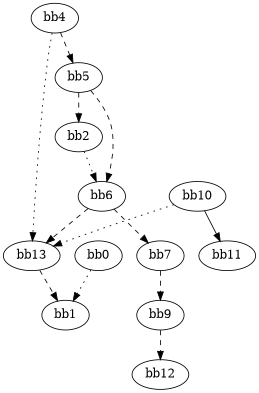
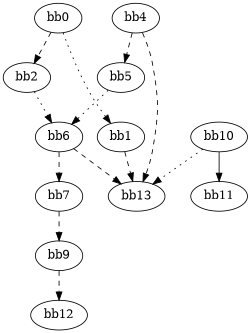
edge "bb5" -> "bb2": now "bb0" -> "bb2"
edge "bb5" -> "bb6": style dashed -> dotted
edge "bb4" -> "bb13": style dotted -> dashed
edge "bb13" -> "bb1": reversed
